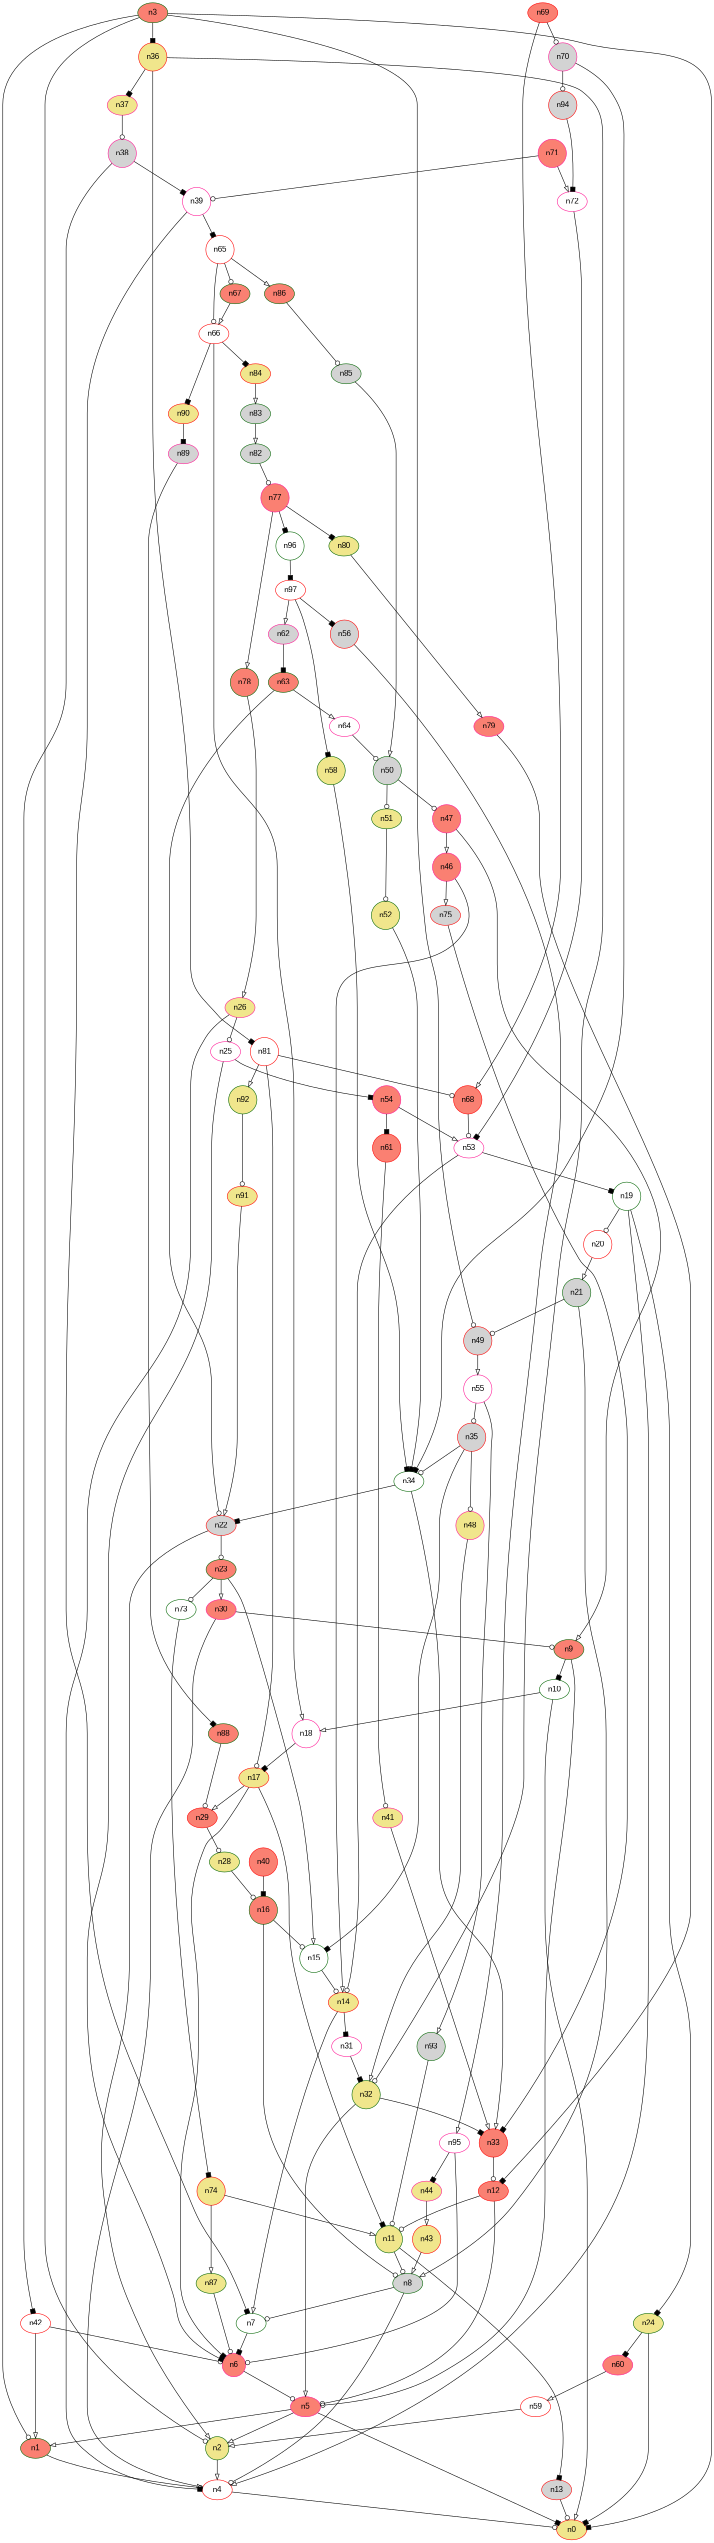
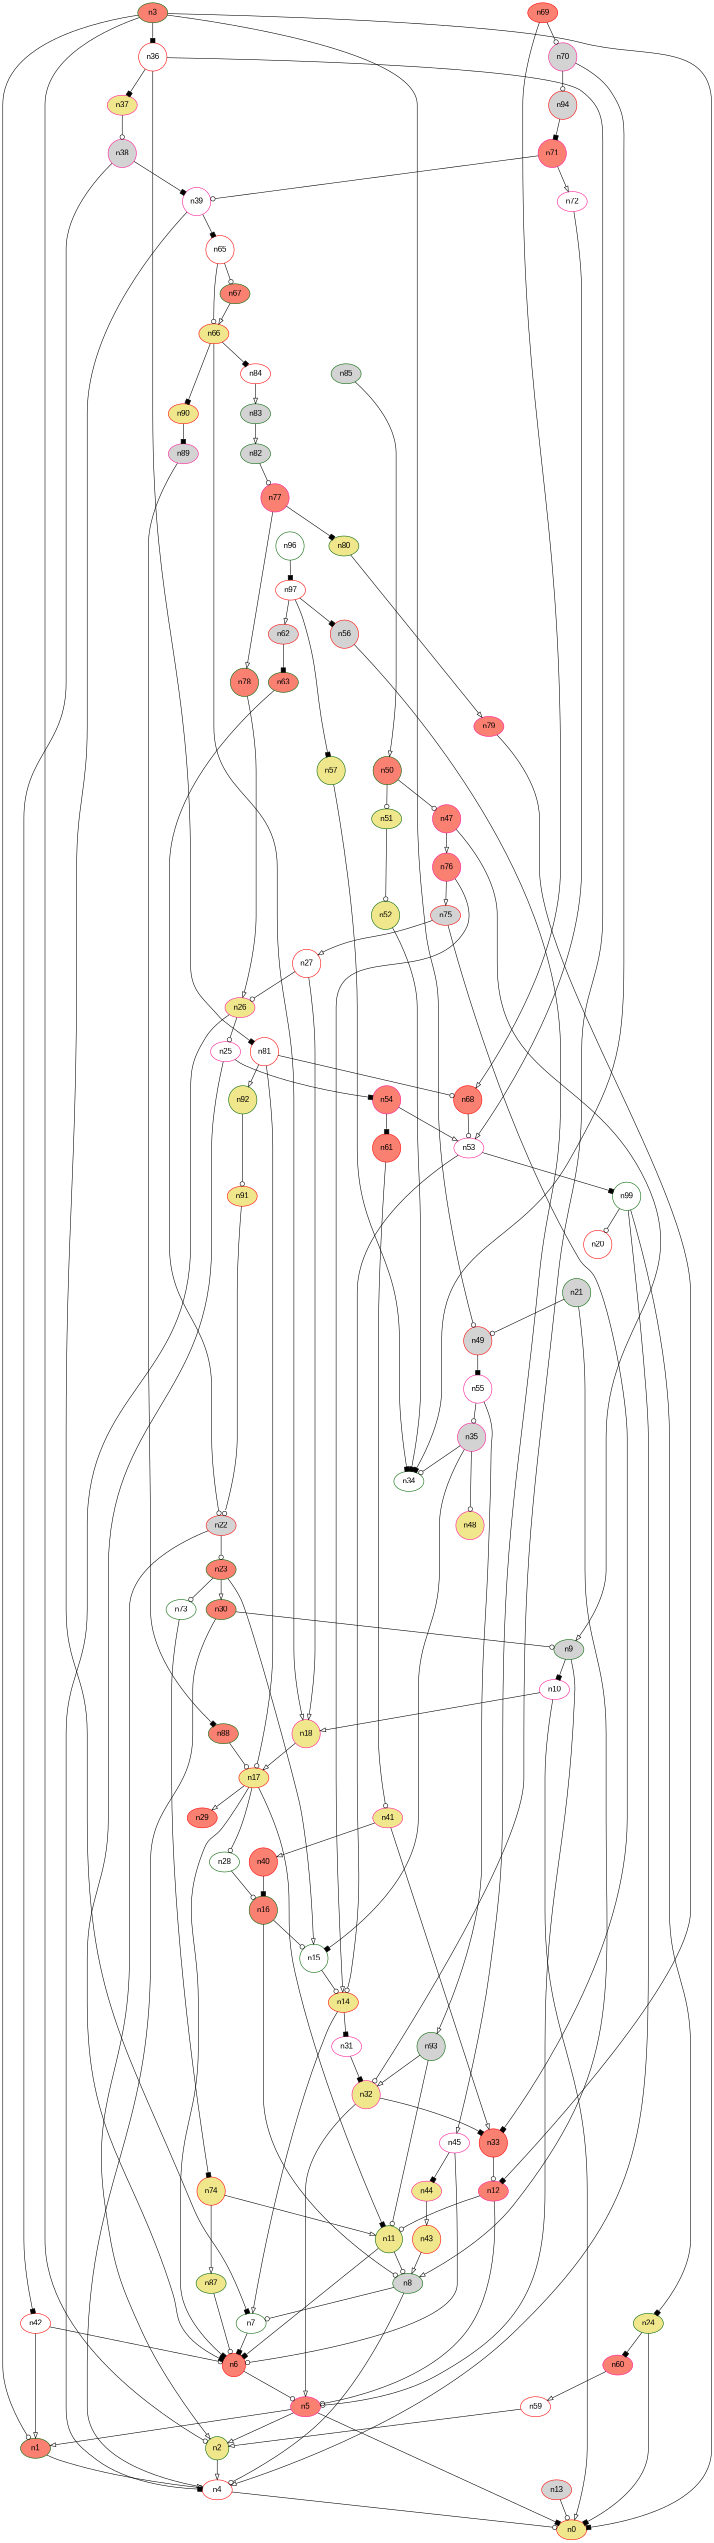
node "n36": fillcolor khaki -> white
edge "n94" -> "n72": now "n94" -> "n71"
node "n86": removed
node "n66": fillcolor white -> khaki
node "n84": fillcolor khaki -> white
edge "n77" -> "n96": removed
node "n62": color deeppink -> red
edge "n72" -> "n53": arrowhead box -> onormal
node "n64": removed
node "n58": label "n58" -> "n57"
node "n50": fillcolor lightgrey -> salmon
node "n46": label "n46" -> "n76"
node "n27": added
node "n19": label "n19" -> "n99"
edge "n20" -> "n21": removed
edge "n91" -> "n22": arrowhead onormal -> odot
edge "n49" -> "n55": arrowhead onormal -> box
node "n35": color red -> deeppink
edge "n34" -> "n22": removed
node "n30": color deeppink -> darkgreen
node "n9": fillcolor salmon -> lightgrey
node "n10": color darkgreen -> deeppink
node "n18": fillcolor white -> khaki
edge "n18" -> "n17": arrowhead box -> onormal
edge "n88" -> "n29": now "n88" -> "n17"
edge "n34" -> "n33": removed
edge "n48" -> "n32": now "n93" -> "n32"
edge "n41" -> "n40": added
edge "n29" -> "n28": now "n17" -> "n28"
node "n28": fillcolor khaki -> white
node "n32": color darkgreen -> deeppink
node "n95": label "n95" -> "n45"
node "n12": color red -> deeppink
edge "n11" -> "n13": now "n11" -> "n6"
node "n6": color deeppink -> red
